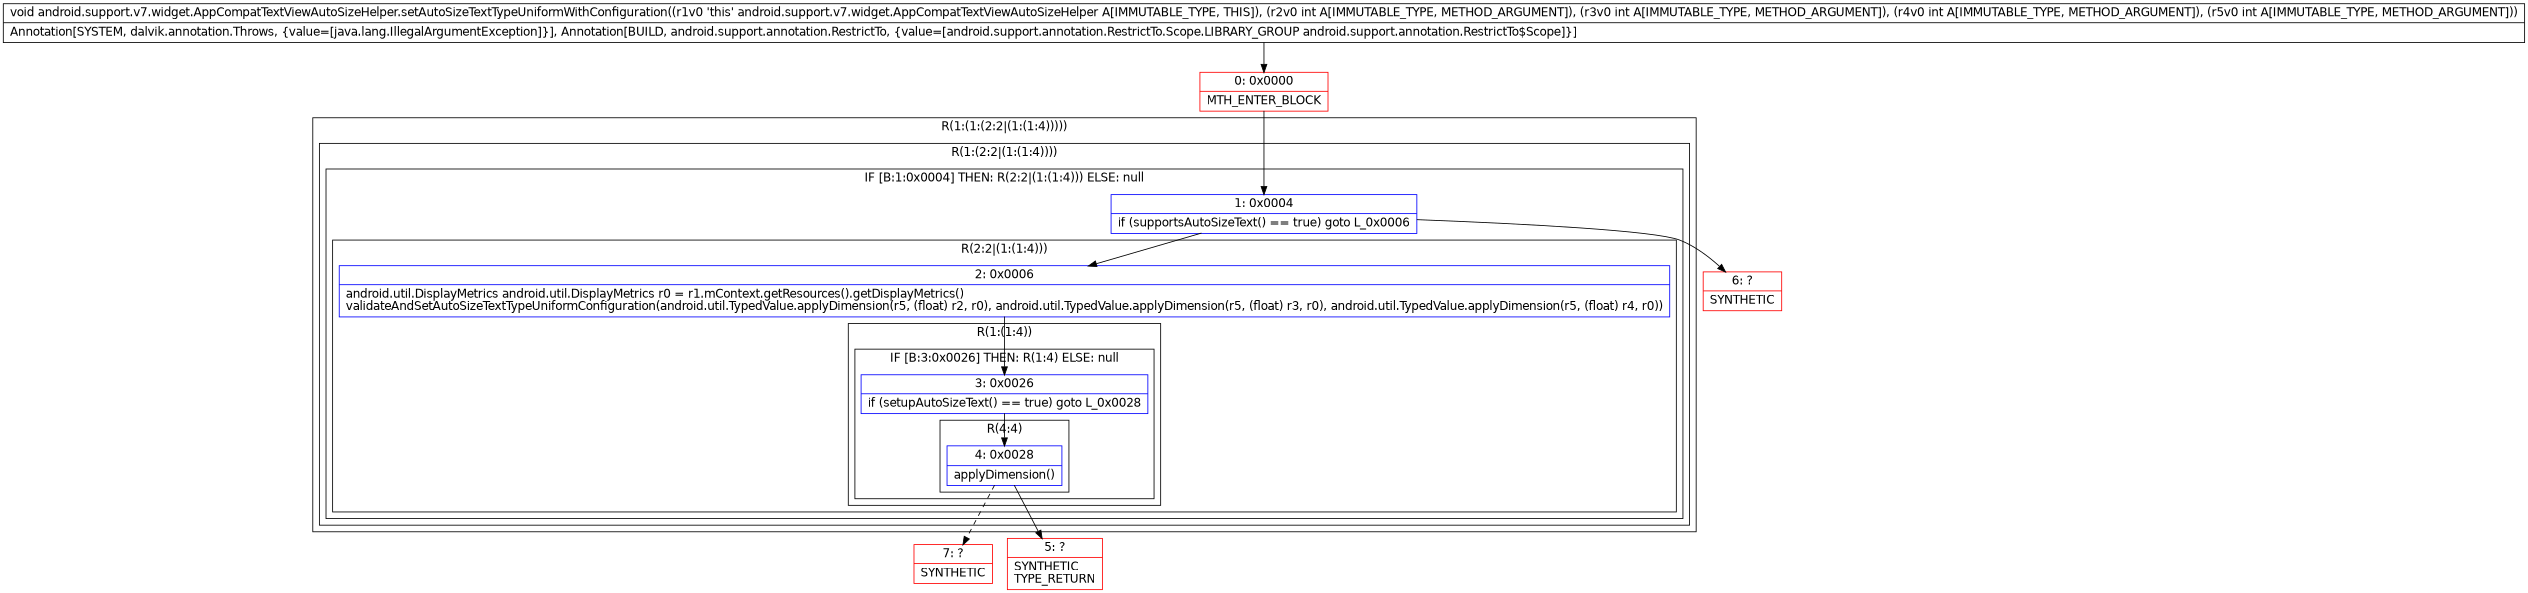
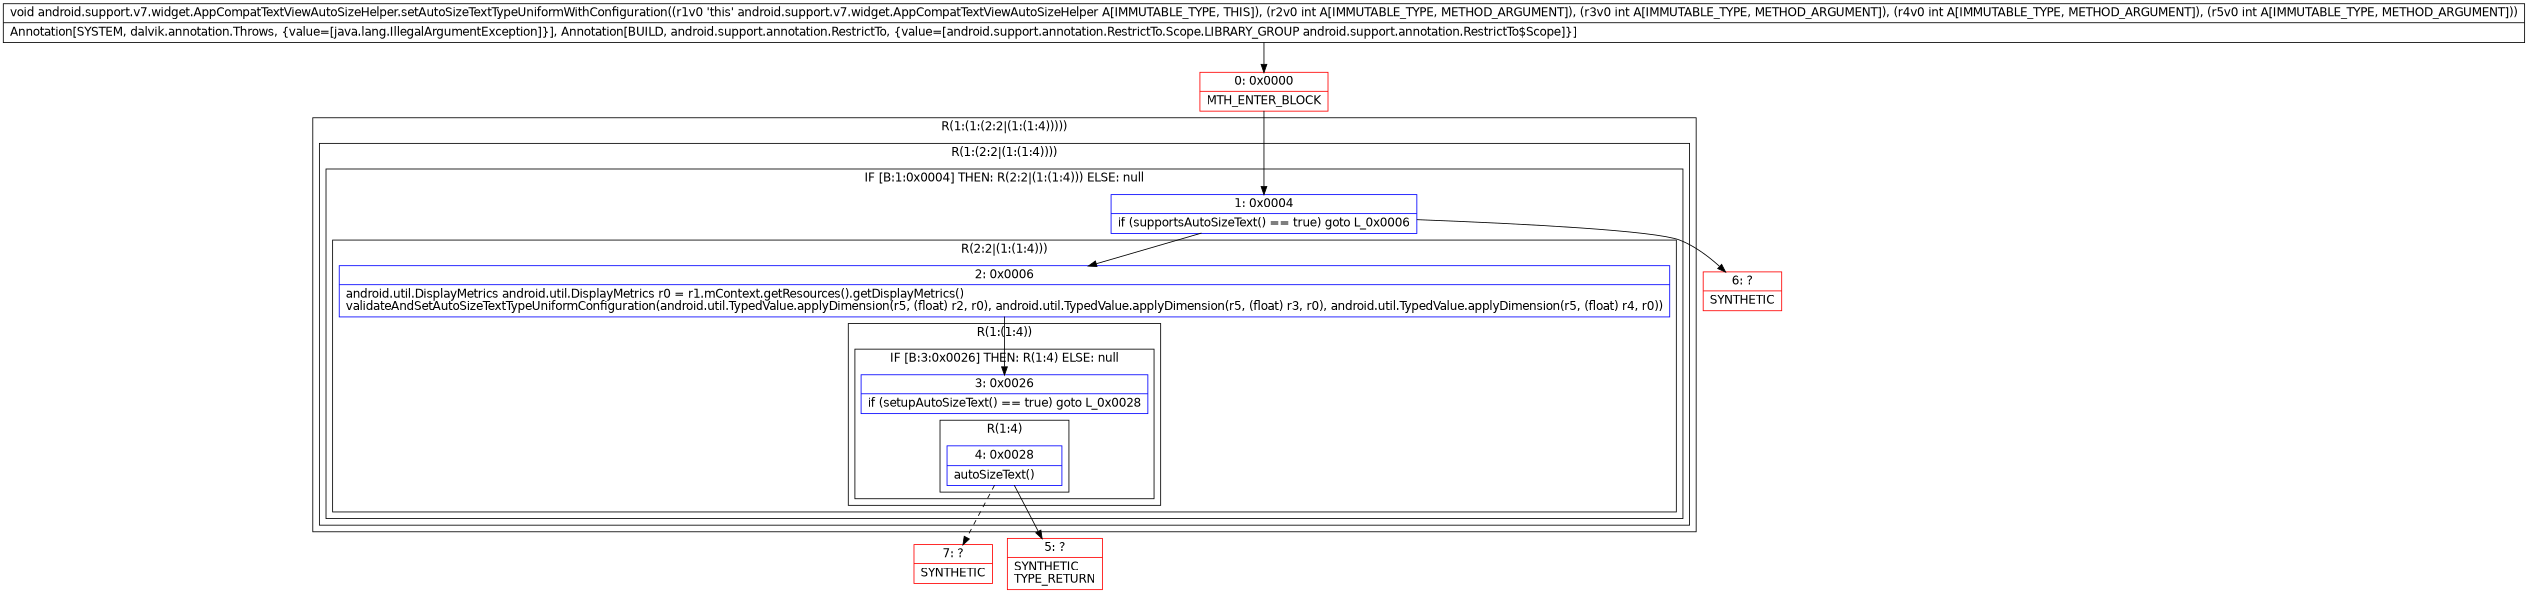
edge "3: 0x0026" -> "4: 0x0028": removed
cluster "R(4:4)": label "R(4:4)" -> "R(1:4)"
node "4: 0x0028": text "applyDimension()" -> "autoSizeText()"
